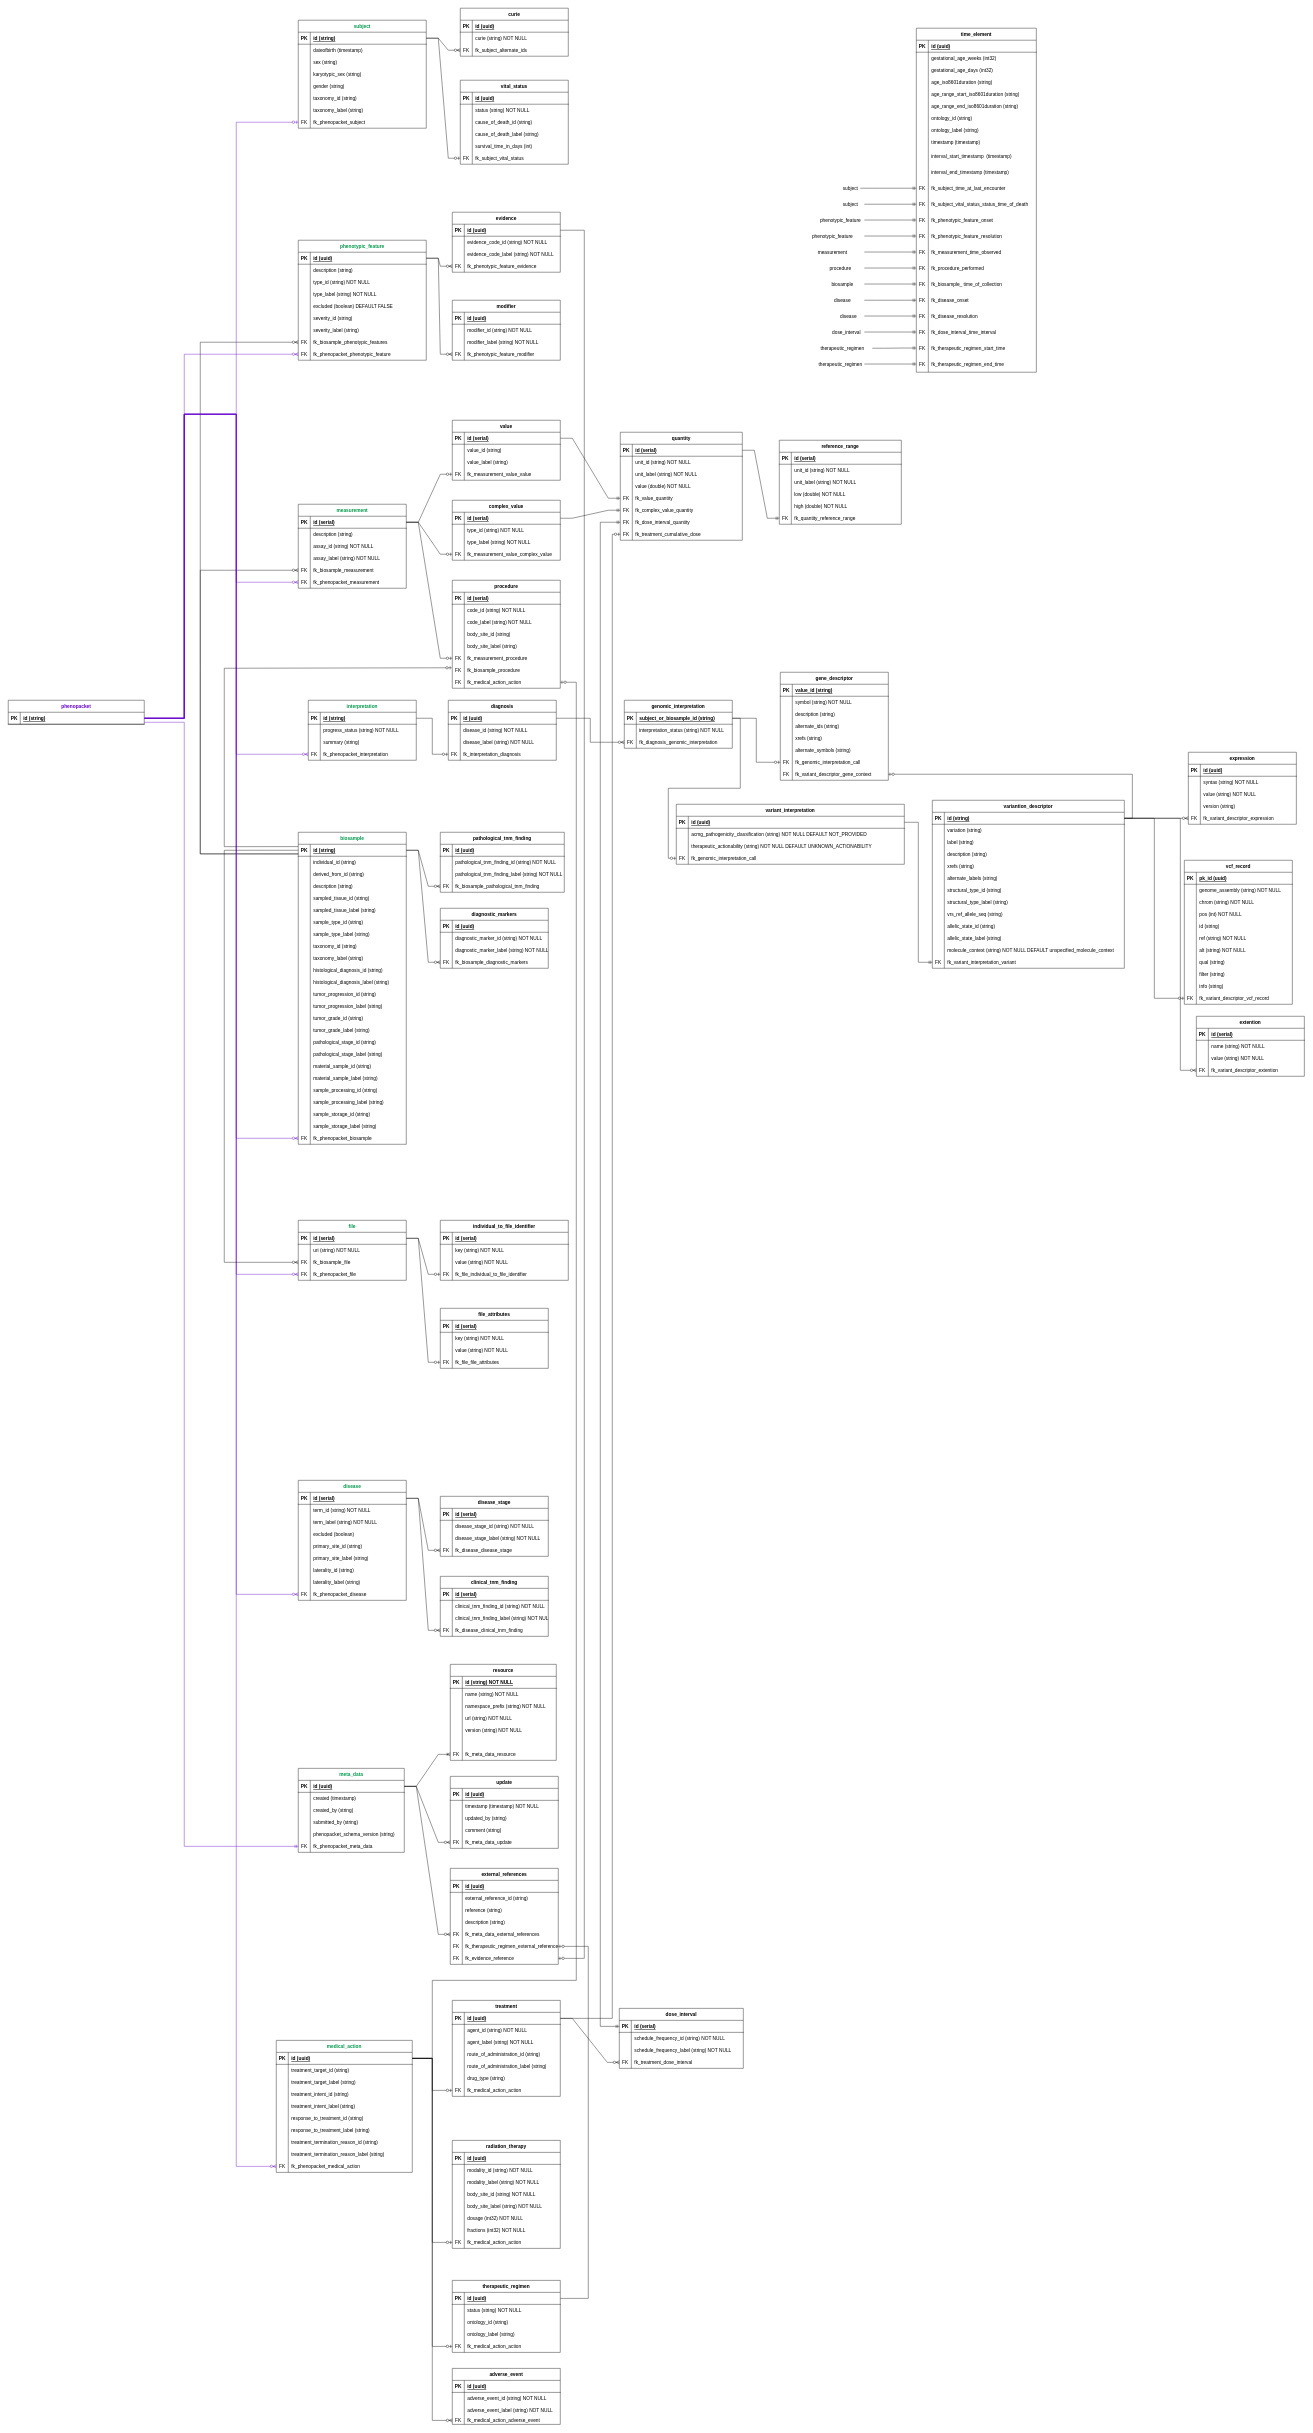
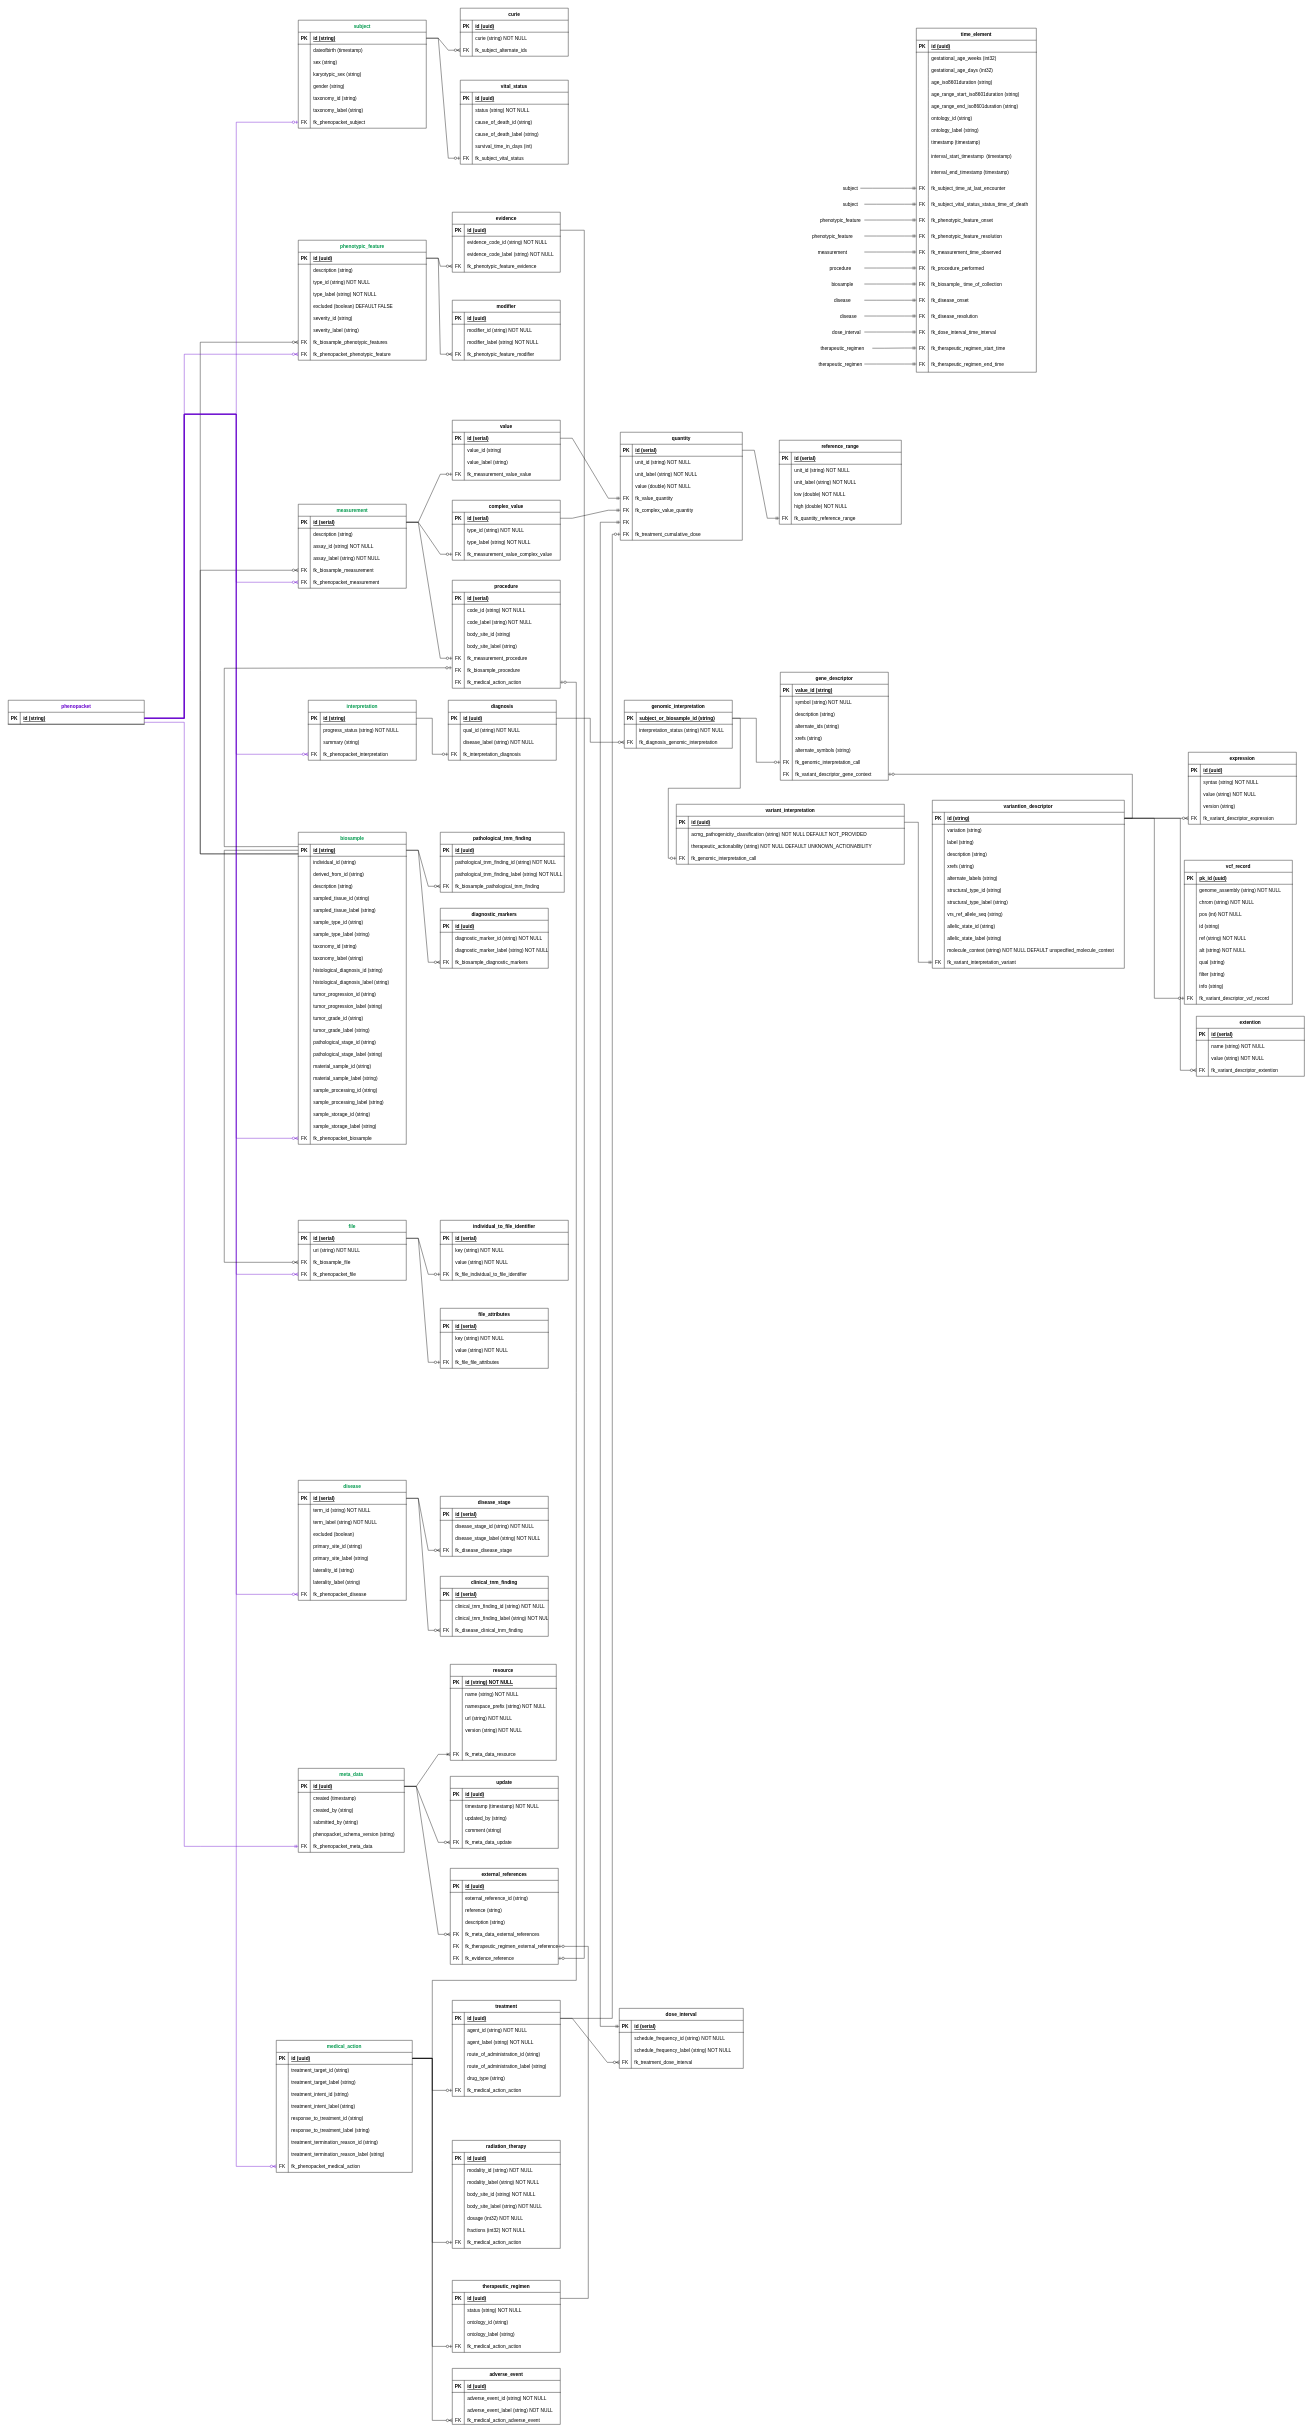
node "fk_dose_interval_quantity": removed
node "disease_id (string) NOT NULL": label "disease_id (string) NOT NULL" -> "qual_id (string) NOT NULL"
